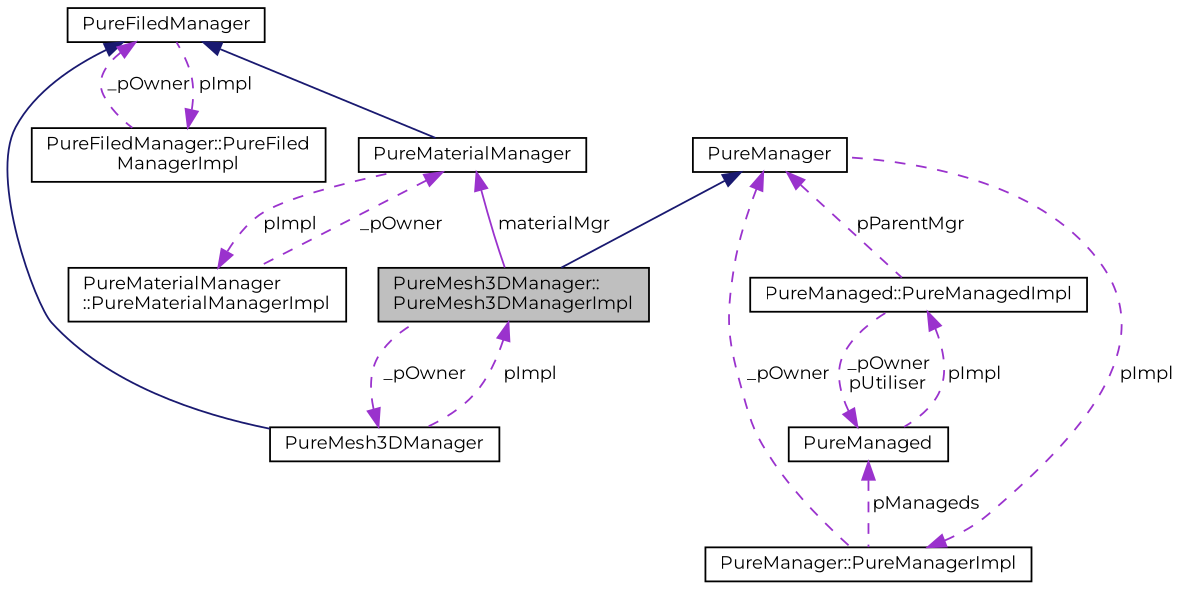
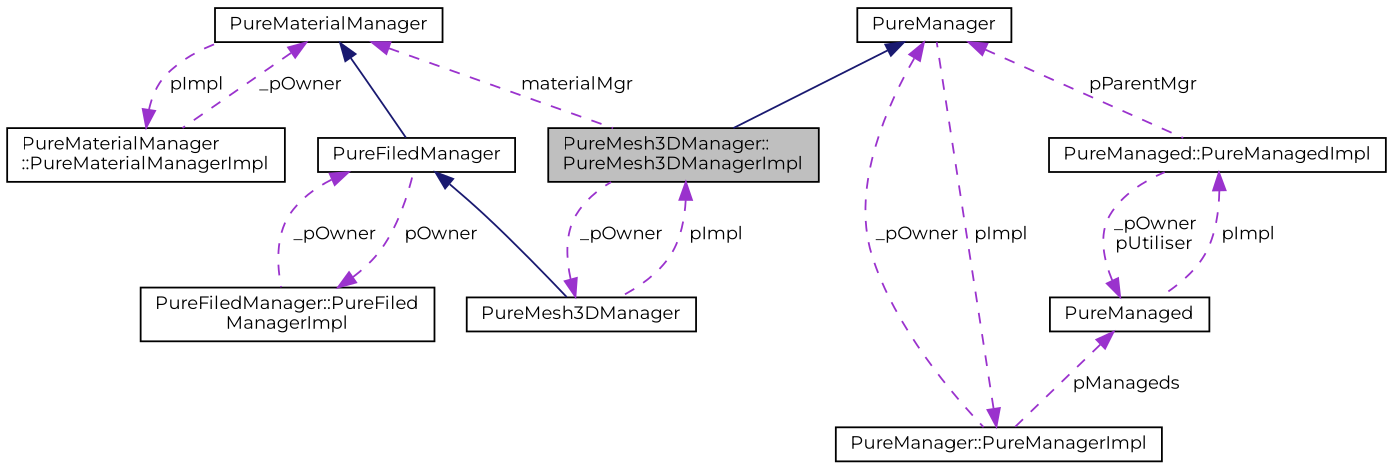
edge "PureFiledManager" -> "PureFiledManager::PureFiled ManagerImpl": label " pImpl" -> " pOwner"
edge "PureMaterialManager" -> "PureFiledManager": reversed
edge "PureMesh3DManager:: PureMesh3DManagerImpl" -> "PureMaterialManager": style solid -> dashed
